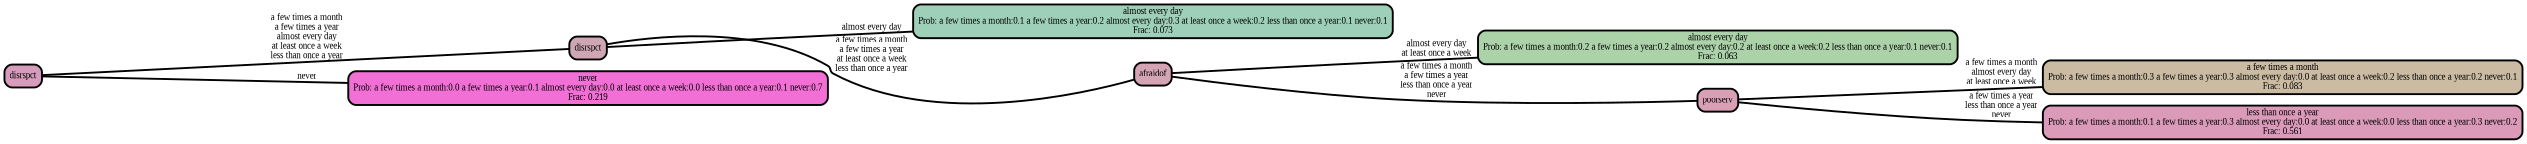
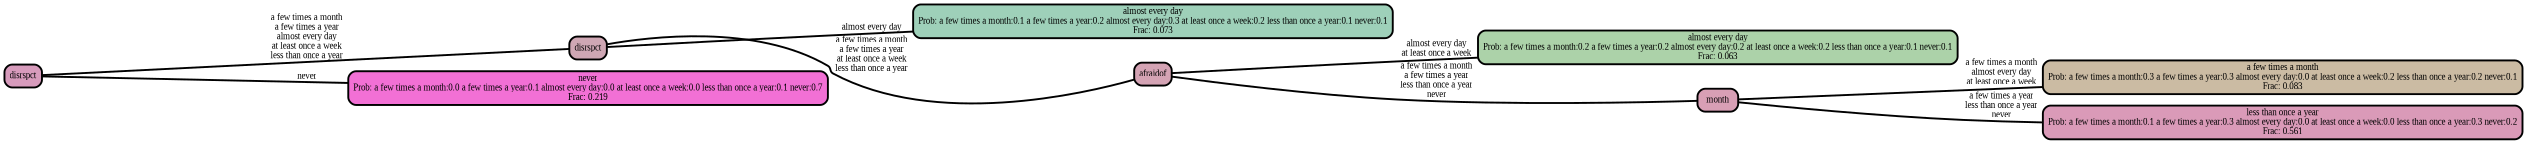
node "poorserv": label "poorserv" -> "month"
